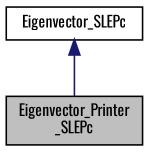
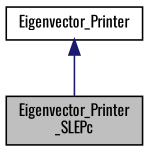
node "Eigenvector_SLEPc": label "Eigenvector_SLEPc" -> "Eigenvector_Printer"
